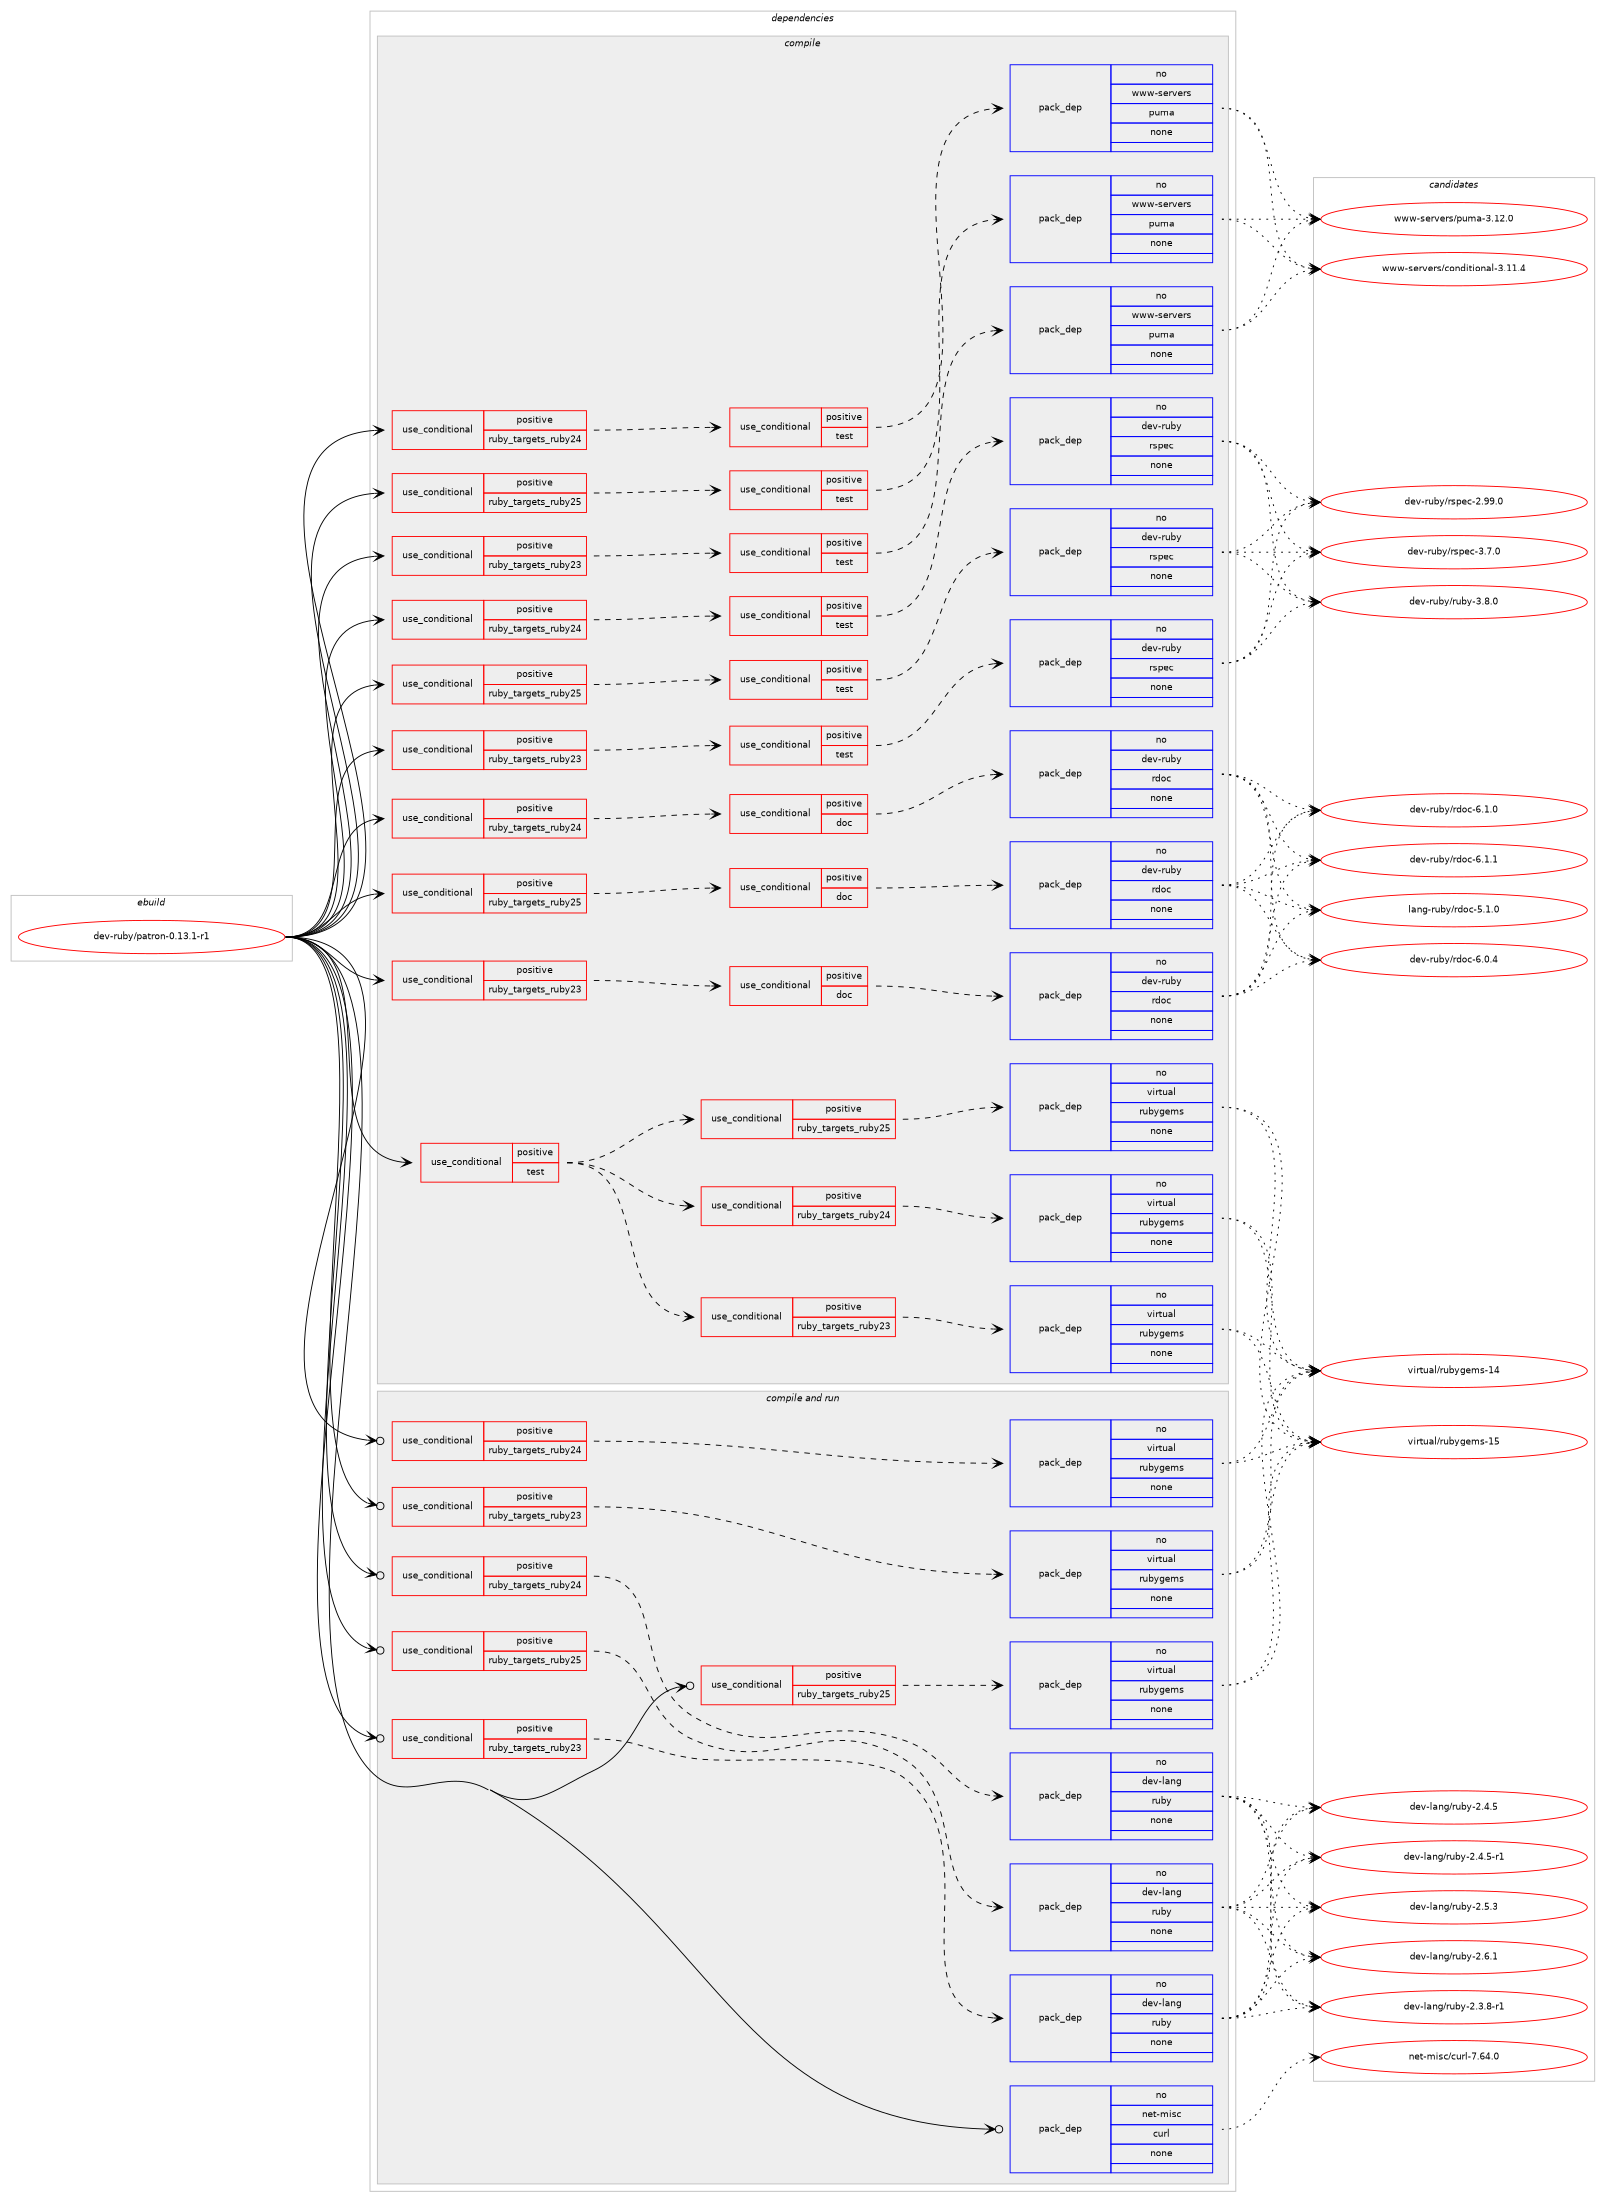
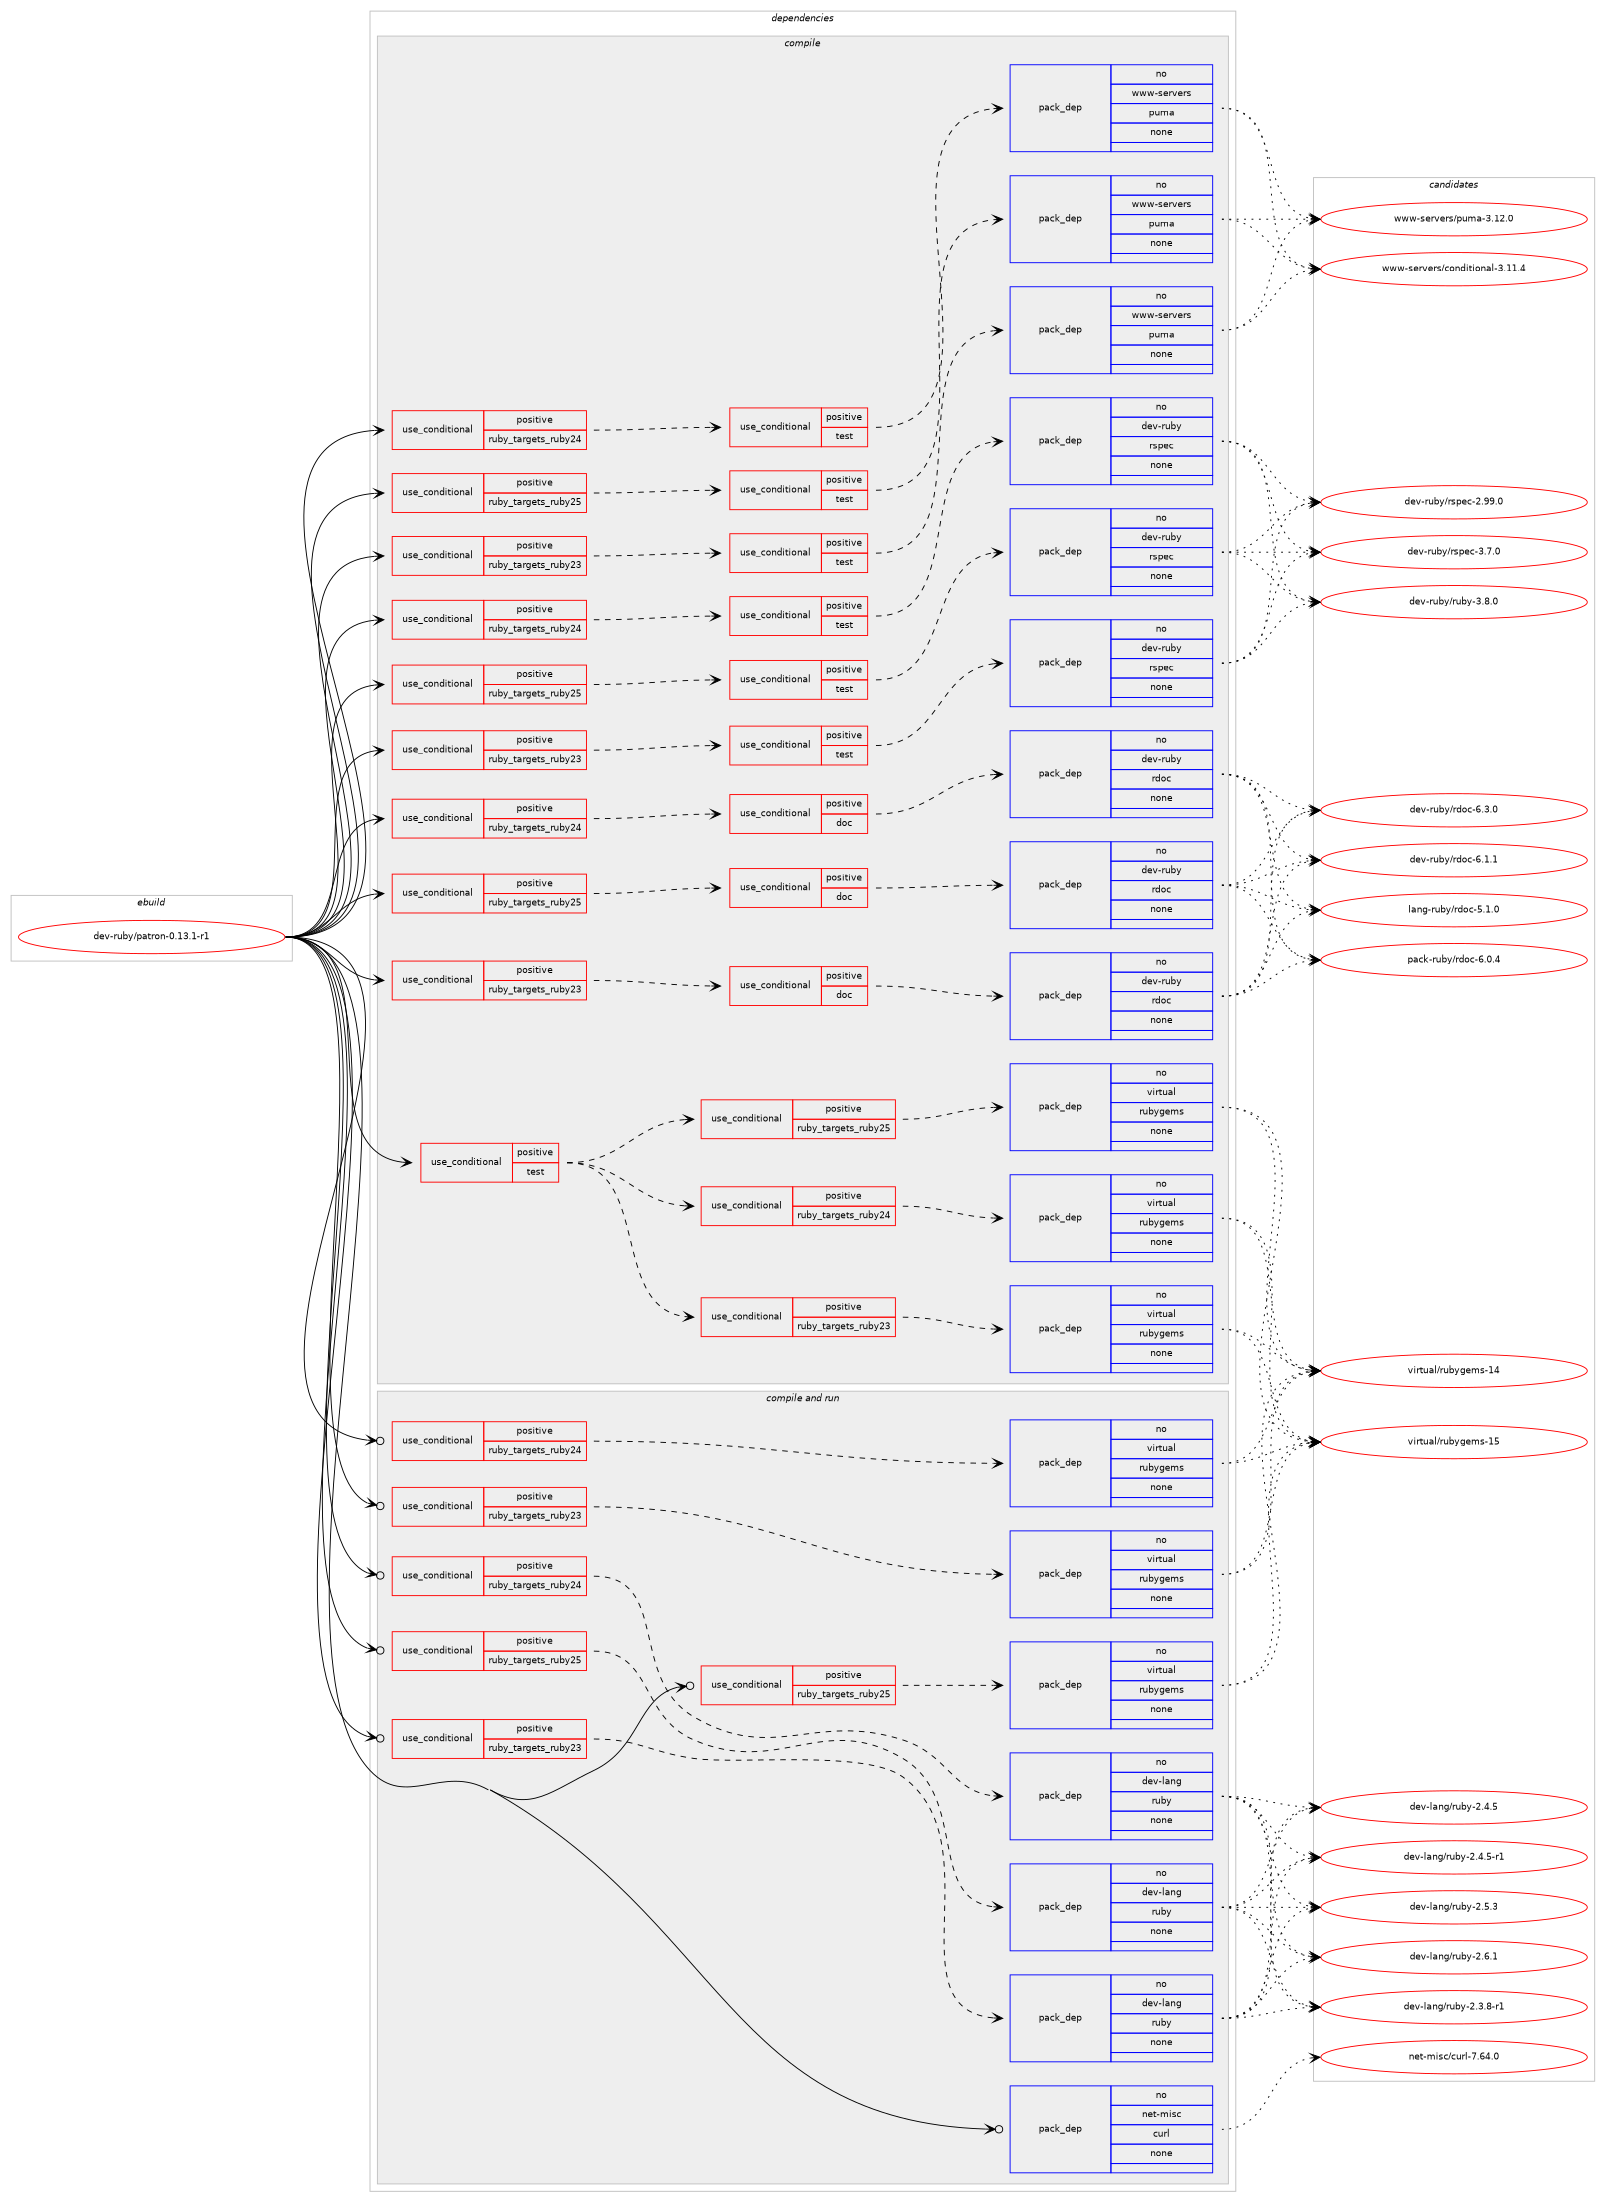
node "dev-ruby/rdoc-6.1.0": label "dev-ruby/rdoc-6.1.0" -> "dev-ruby/rdoc-6.3.0"
node "dev-ruby/rdoc-6.0.4": label "dev-ruby/rdoc-6.0.4" -> "pack-ruby/rdoc-6.0.4"
